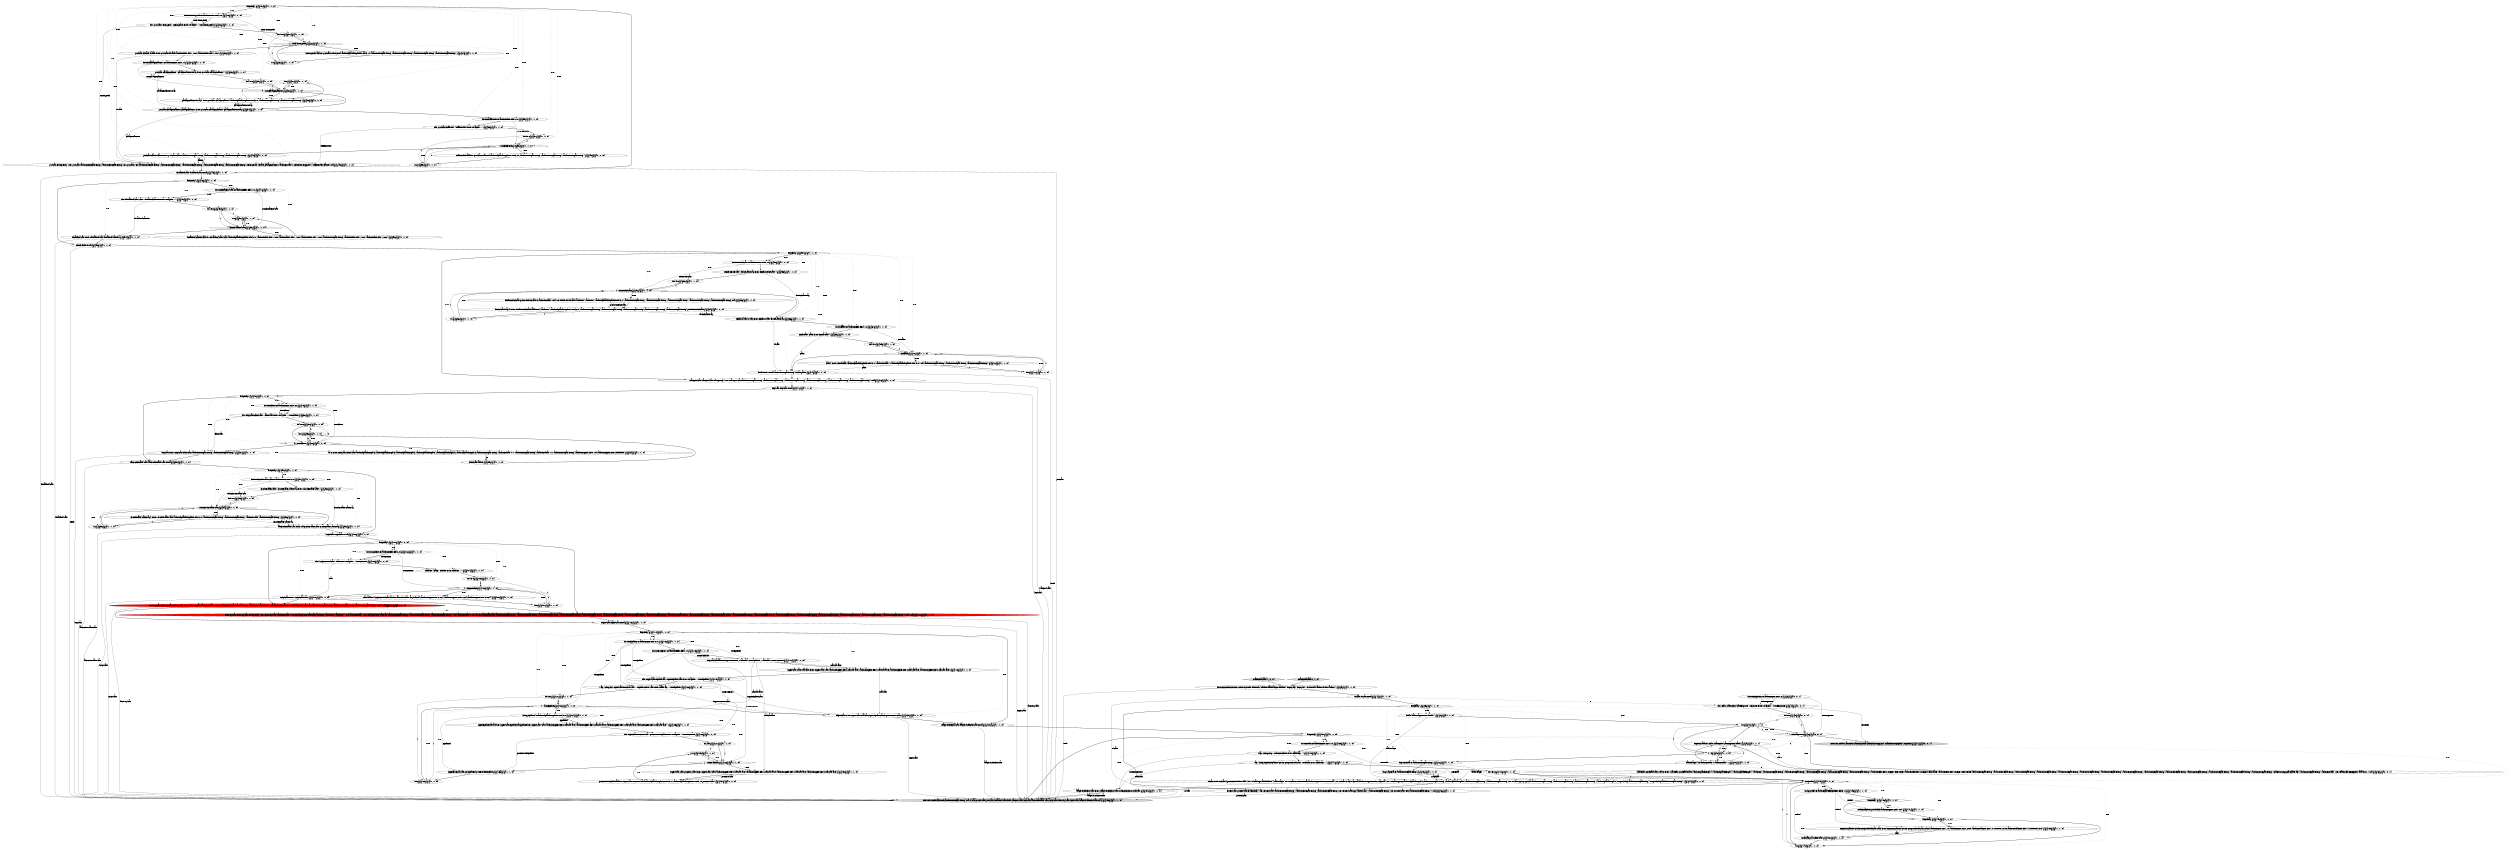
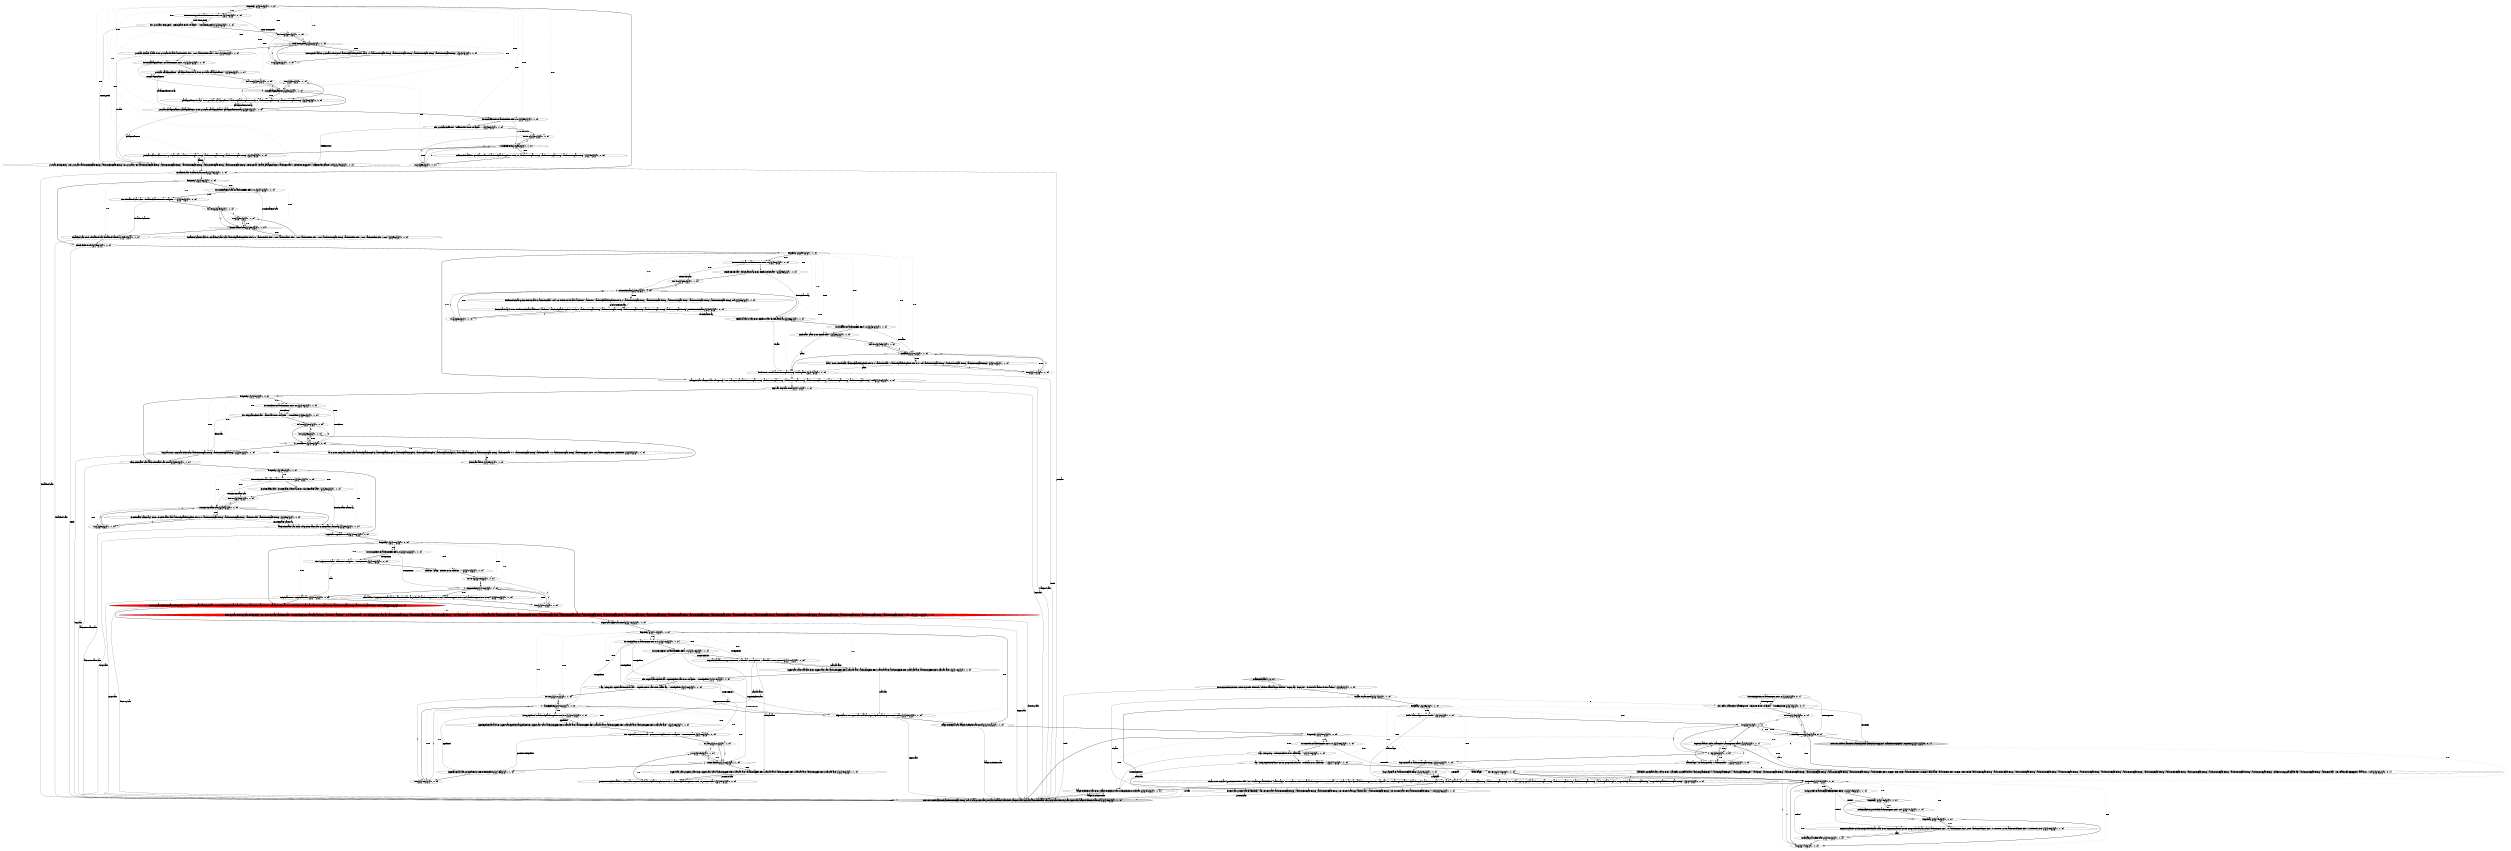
edge "frequently()@@@18@@@['1', '1', '0']" -> "i < numBufferPools@@@38@@@['1', '1', '0']": now "int i = 0@@@29@@@['1', '1', '0']" -> "i < numBufferPools@@@38@@@['1', '1', '0']"
edge "i < numGarbageCollectors@@@30@@@['1', '1', '0']" -> "i++@@@31@@@['1', '1', '0']": removed, label "true"
edge "k < numClients@@@82@@@['1', '1', '0']" -> "clientStats.add(cs)@@@85@@@['1', '1', '0']": label "true" -> "threads"
node "createNodeStats['0', '1', '0']": removed
